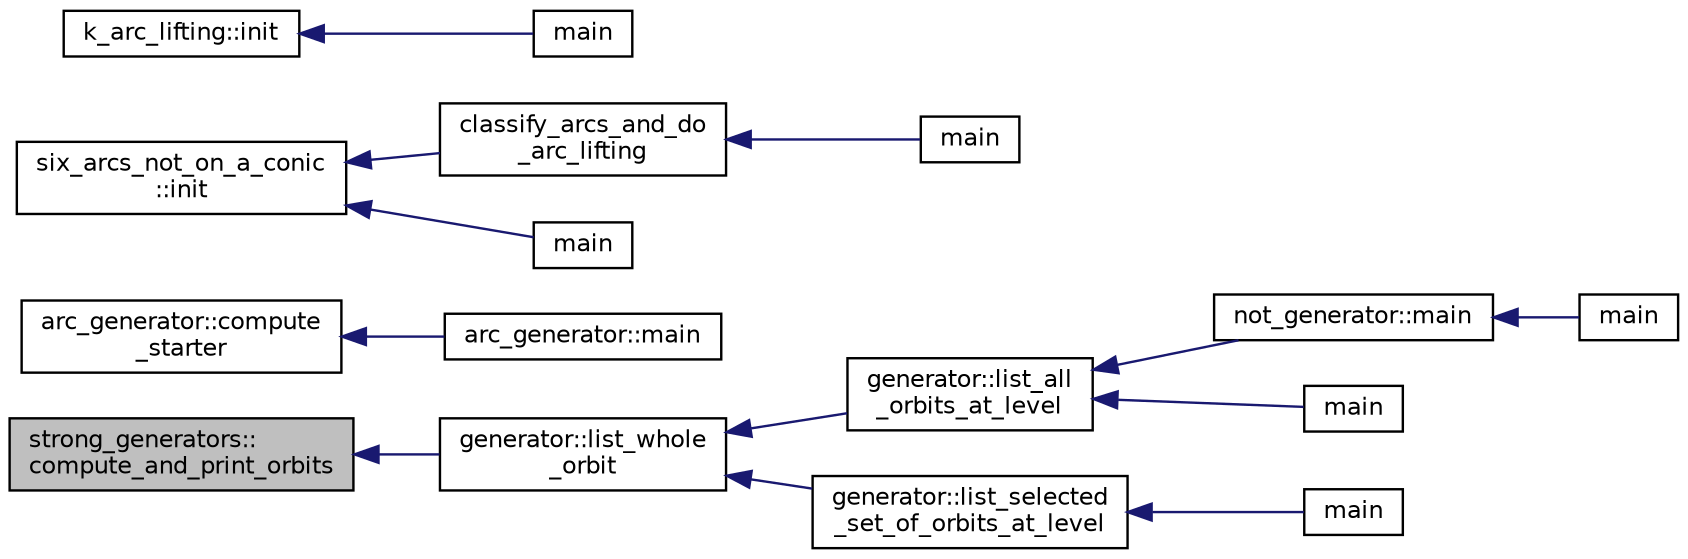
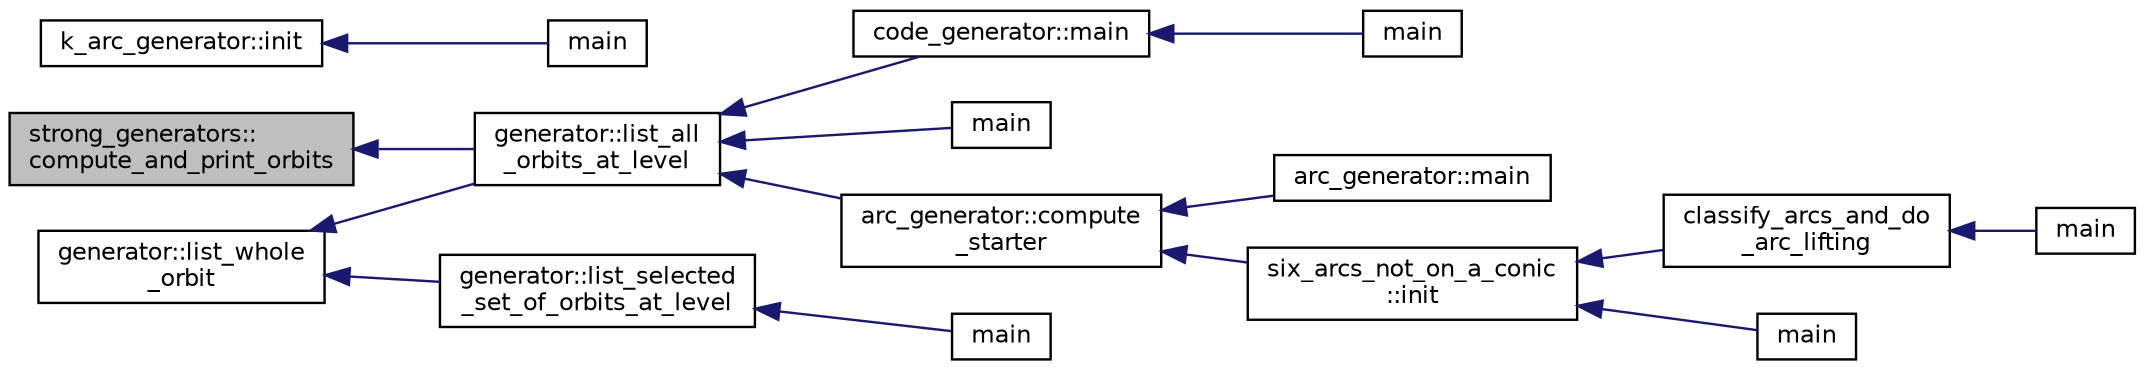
node "k_arc_lifting::init": label "k_arc_lifting::init" -> "k_arc_generator::init"
edge "arc_generator::compute _starter" -> "generator::list_all _orbits_at_level": added
edge "six_arcs_not_on_a_conic ::init" -> "arc_generator::compute _starter": added
node "not_generator::main": label "not_generator::main" -> "code_generator::main"
edge "generator::list_whole _orbit" -> "strong_generators:: compute_and_print_orbits": now "generator::list_all _orbits_at_level" -> "strong_generators:: compute_and_print_orbits"
